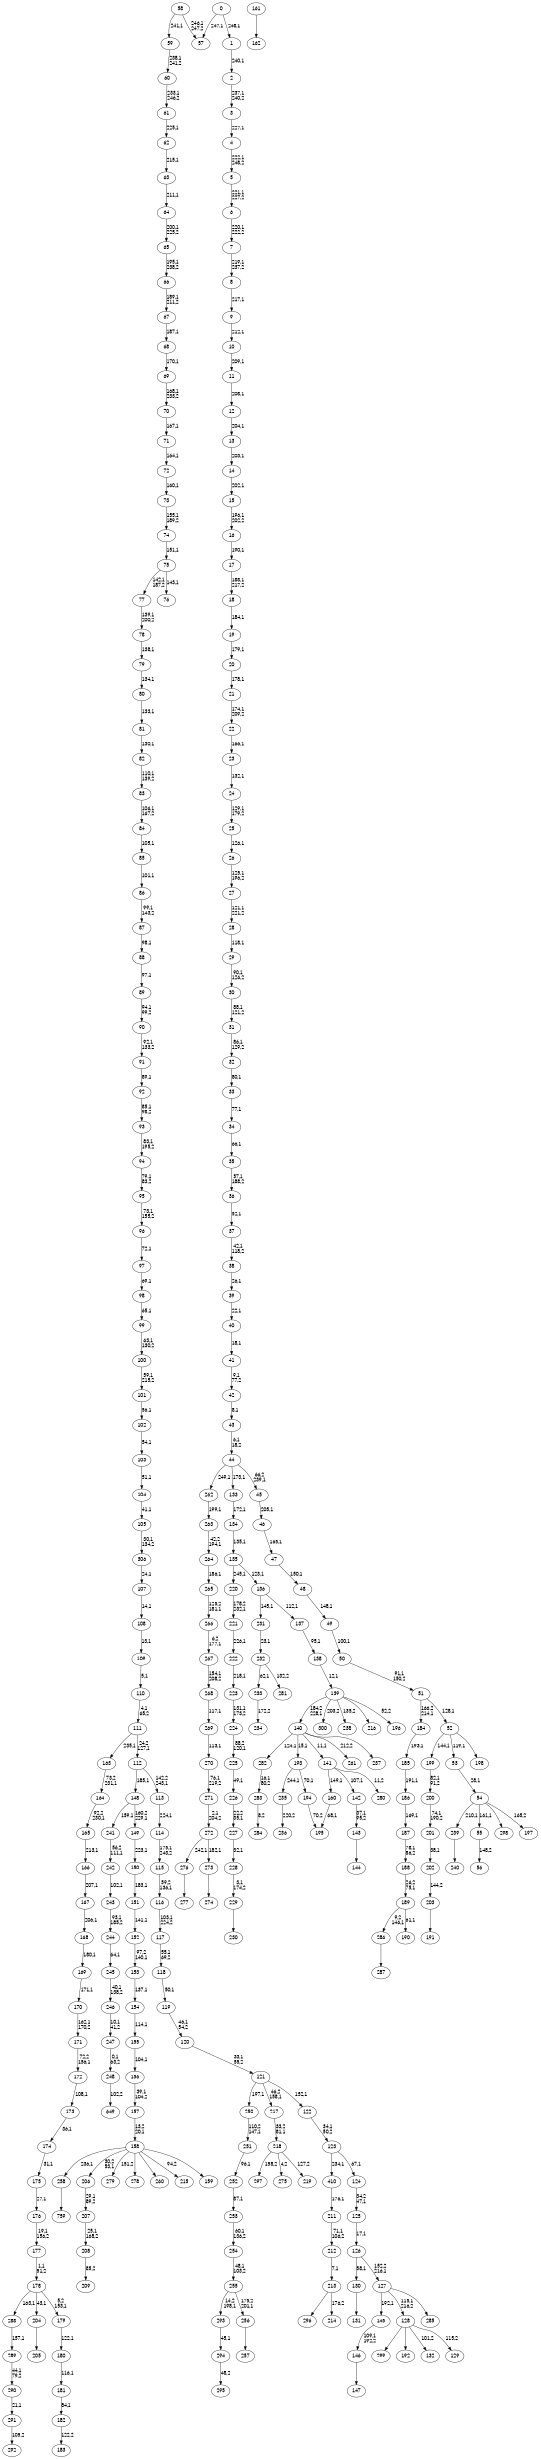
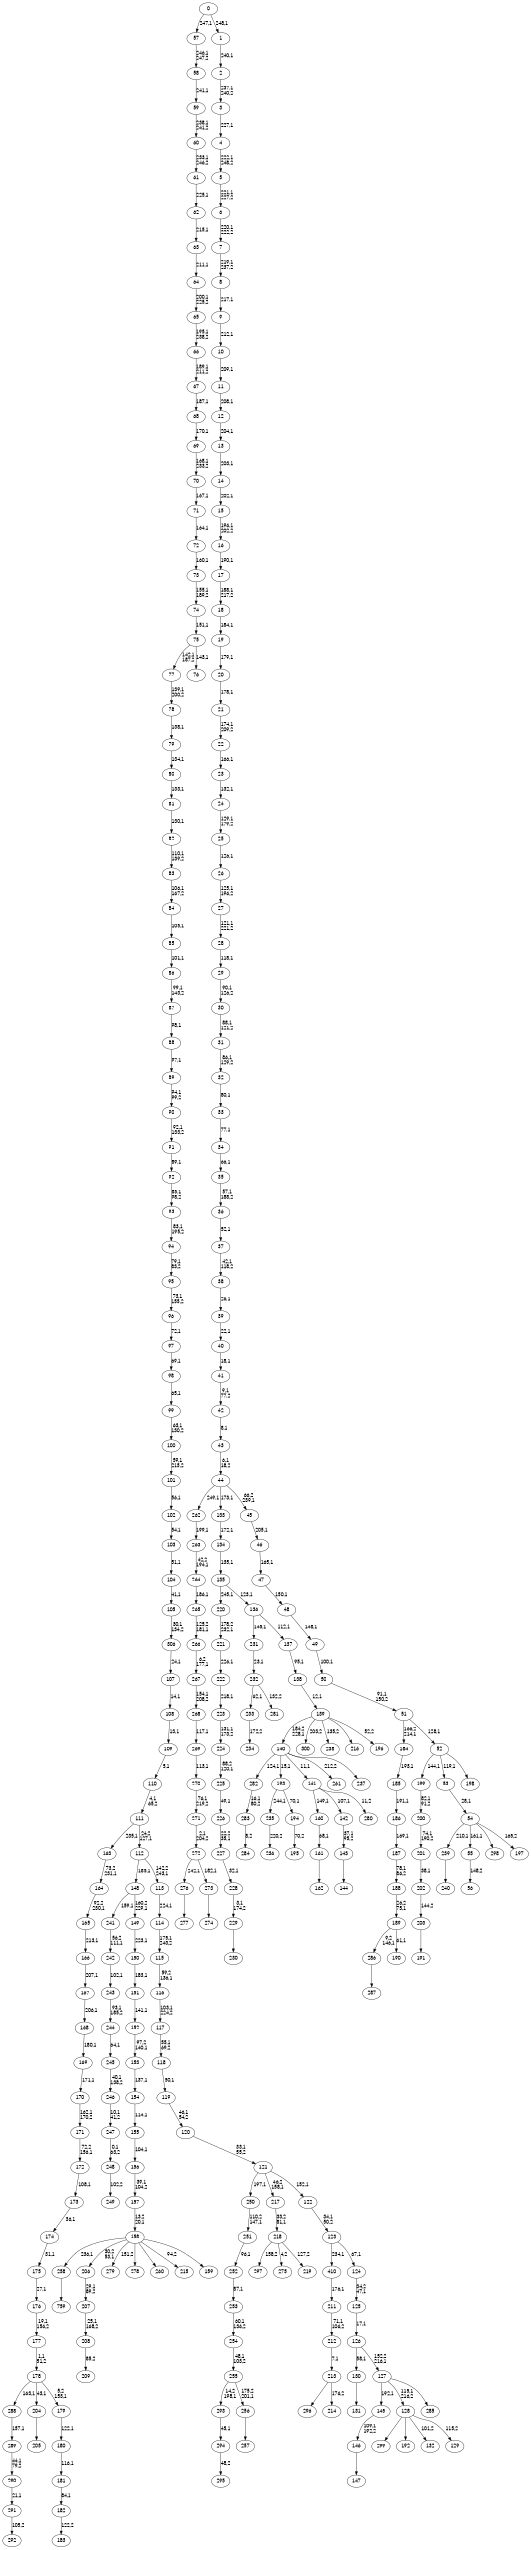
edge "58" -> "57": reversed
edge "160" -> "195": now "160" -> "161"
node "649": label "649" -> "249"
